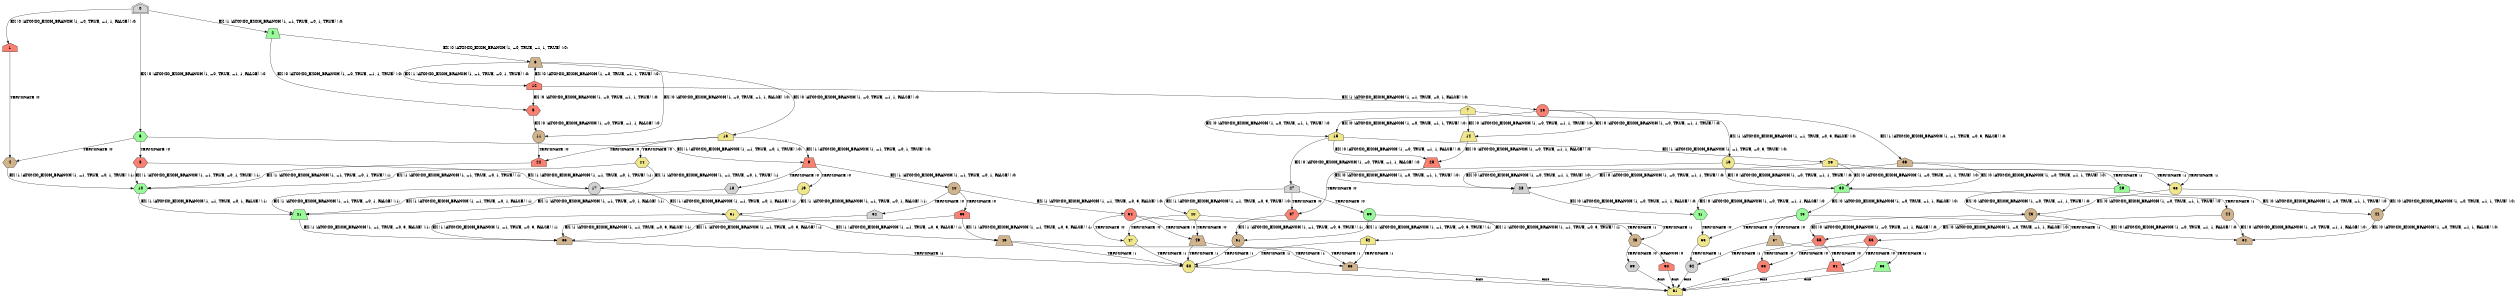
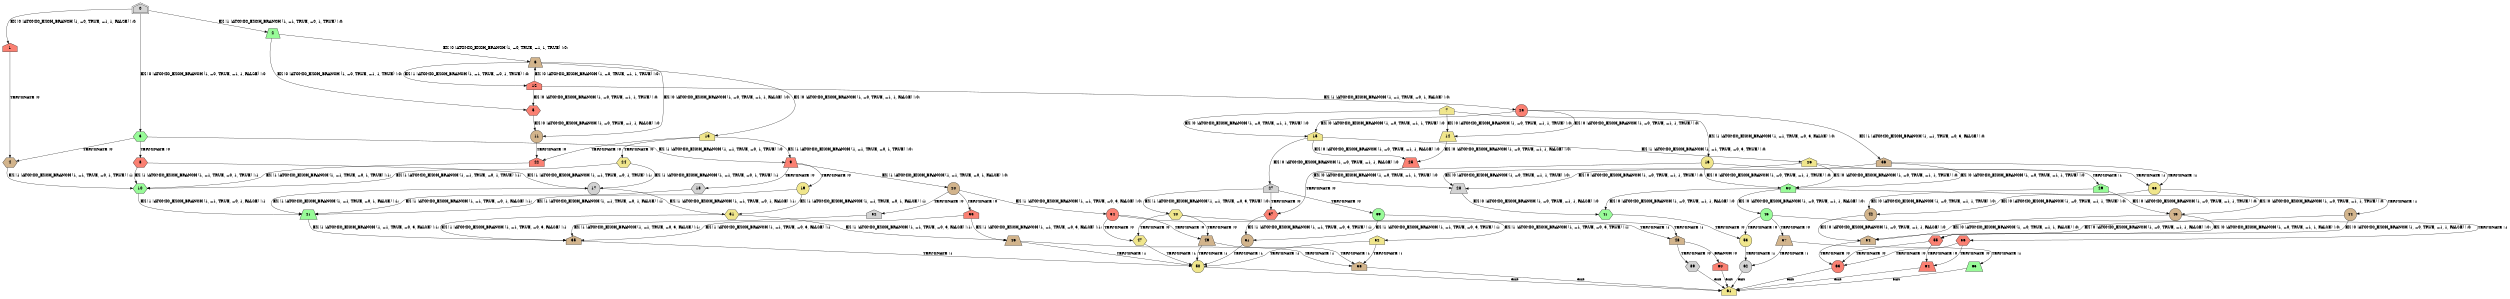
node "48": shape circle -> house
edge "54" -> "63": added, label "TERMINATE !0"
